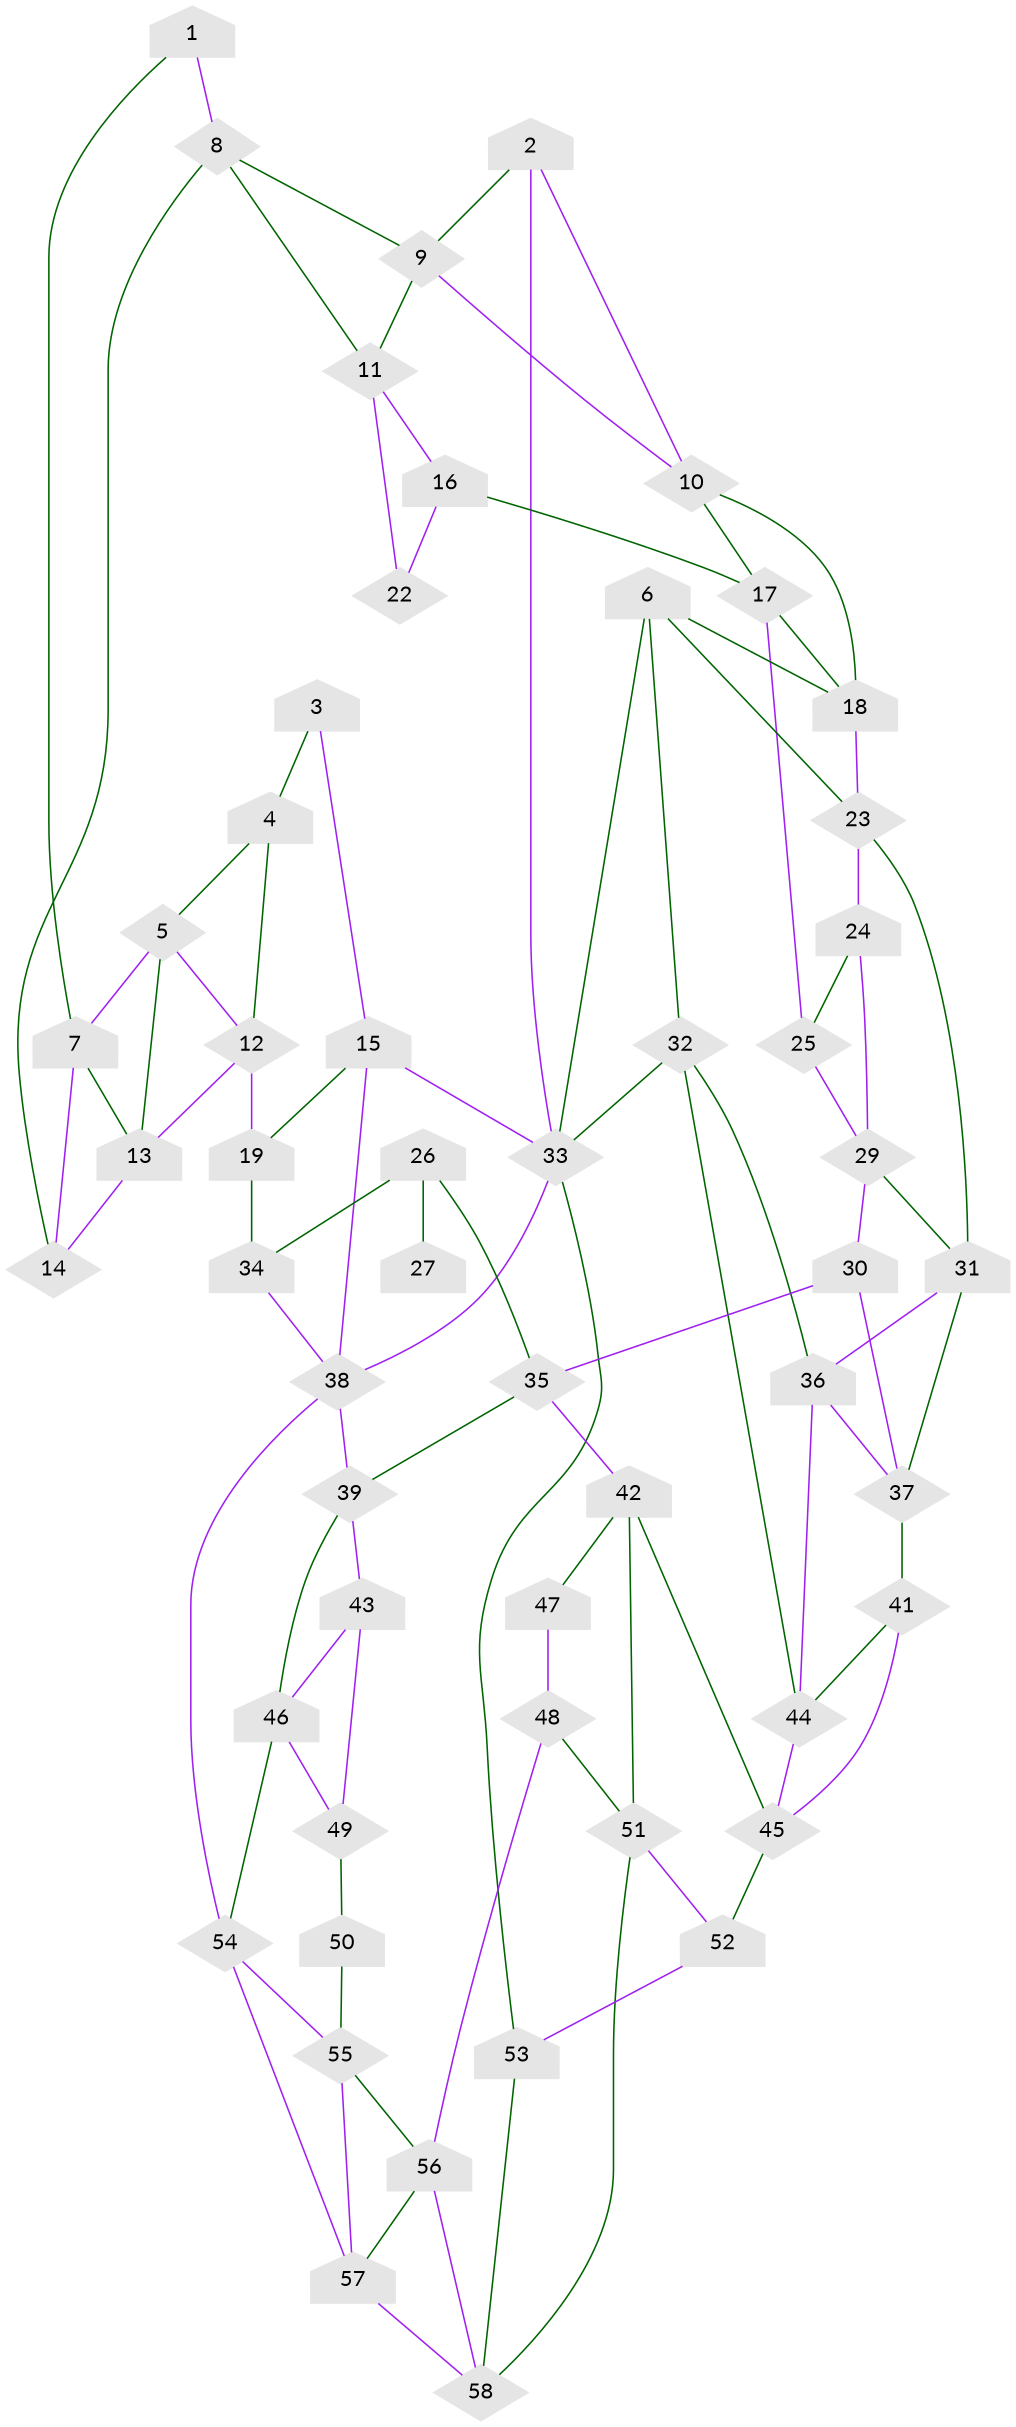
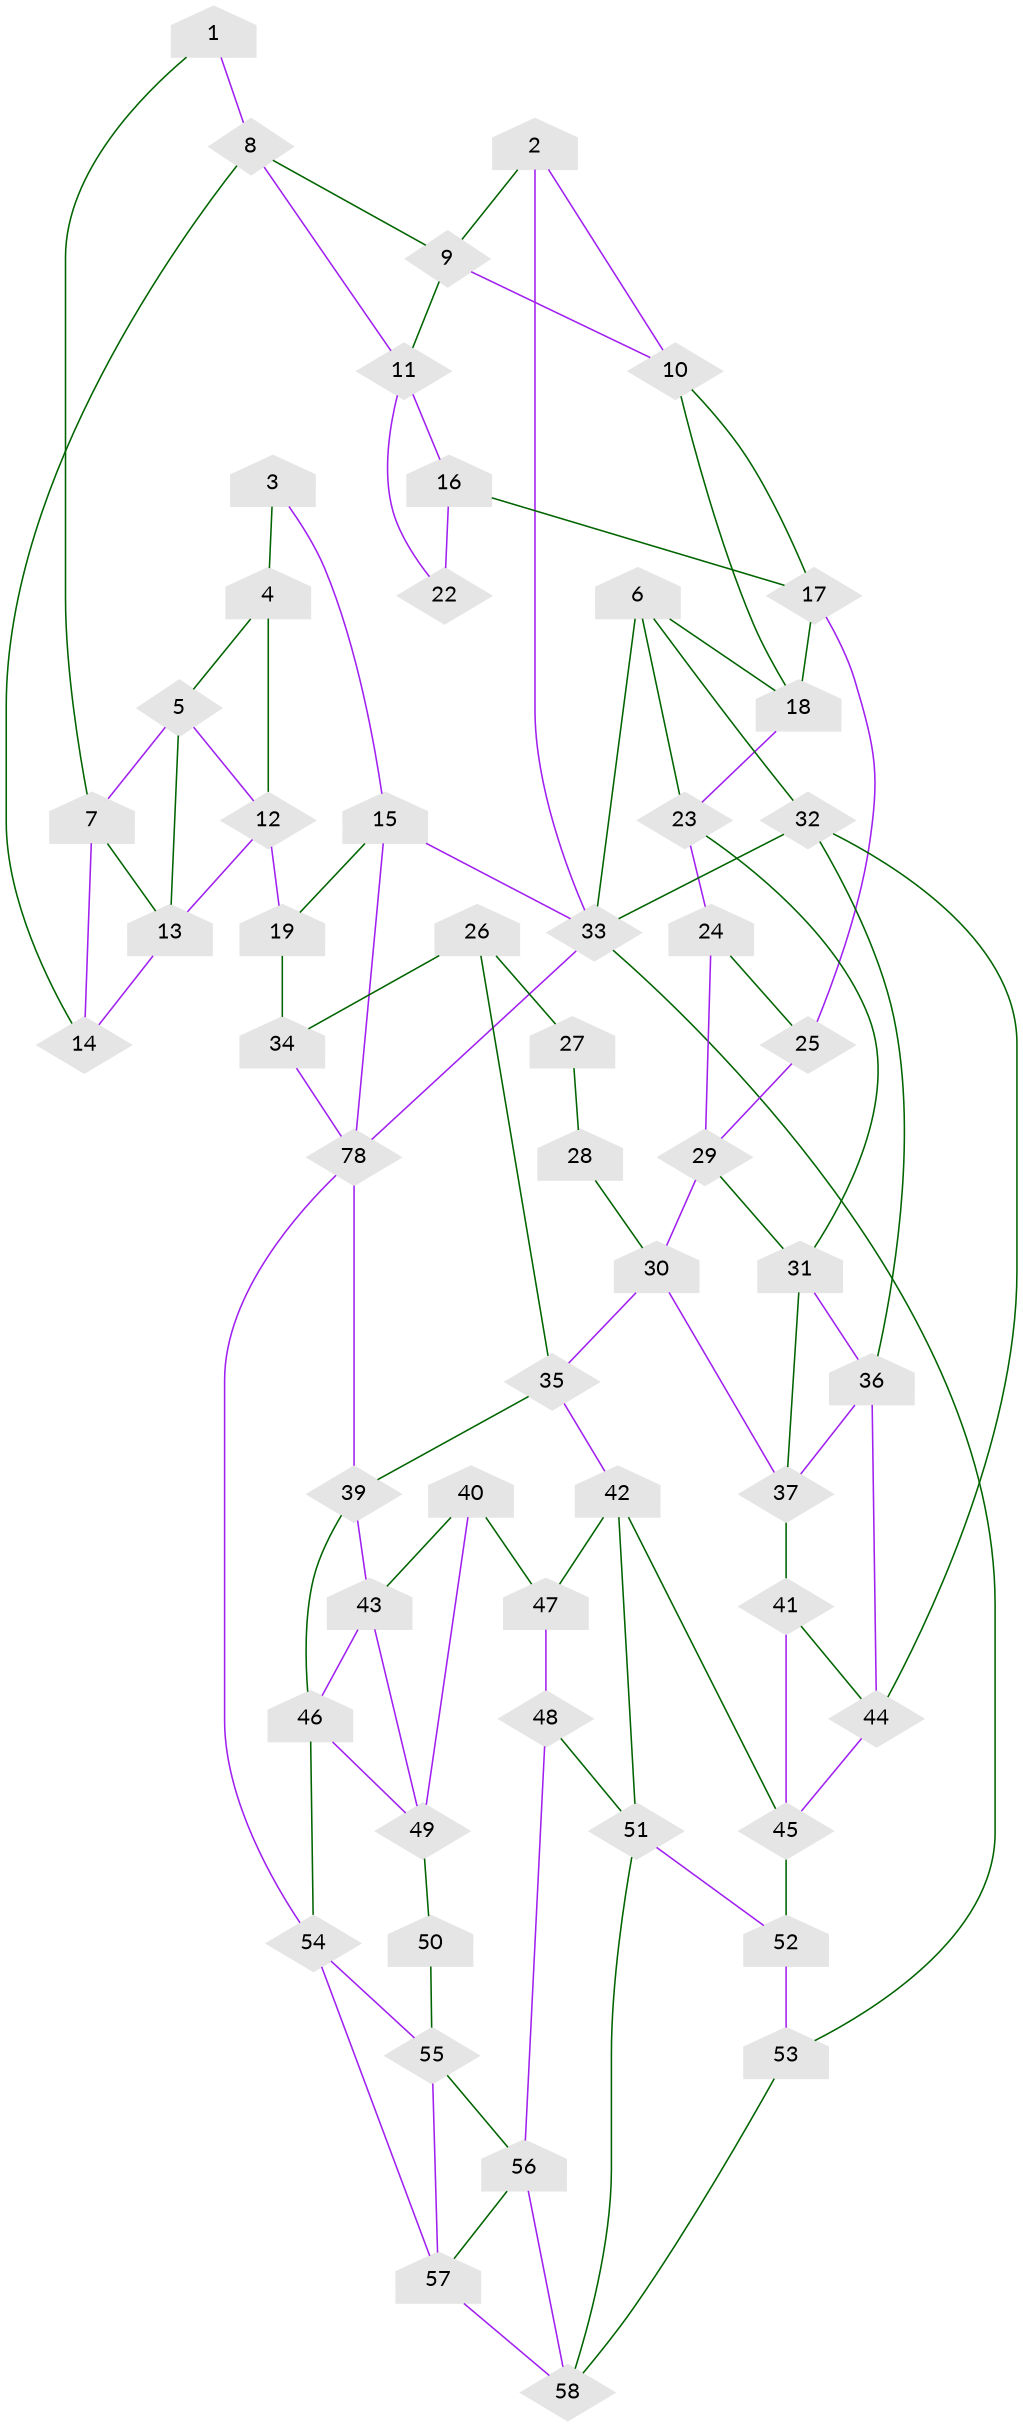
edge "8" -- "11": color darkgreen -> purple
node "28": added
node "38": label "38" -> "78"
node "40": added
